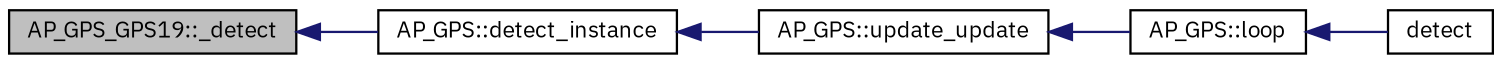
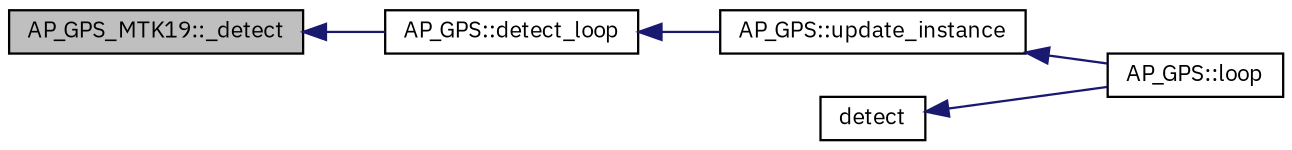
node "AP_GPS_GPS19::_detect": label "AP_GPS_GPS19::_detect" -> "AP_GPS_MTK19::_detect"
node "AP_GPS::detect_instance": label "AP_GPS::detect_instance" -> "AP_GPS::detect_loop"
node "AP_GPS::update_update": label "AP_GPS::update_update" -> "AP_GPS::update_instance"
edge "detect" -> "AP_GPS::loop": reversed
